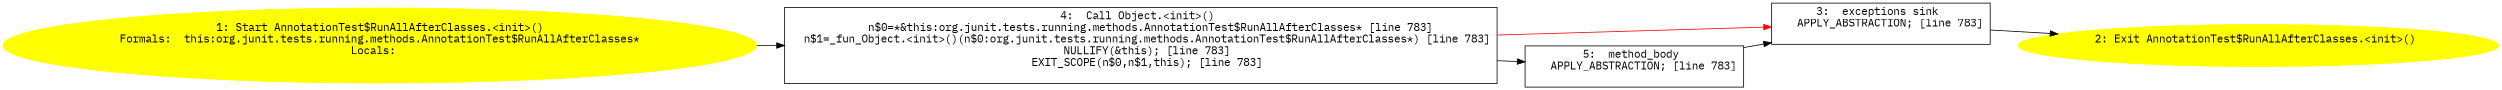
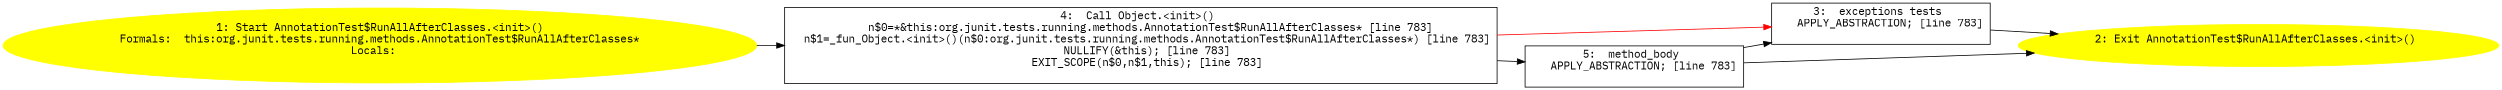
node "3:  exceptions sink APPLY_ABSTRACTION; [line 783]": label "3:  exceptions sink APPLY_ABSTRACTION; [line 783]" -> "3:  exceptions tests APPLY_ABSTRACTION; [line 783]"
edge "5:  method_body APPLY_ABSTRACTION; [line 783]" -> "2: Exit AnnotationTest$RunAllAfterClasses.<init>()": added
